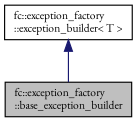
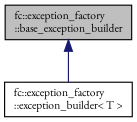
edge "fc::exception_factory ::base_exception_builder" -> "fc::exception_factory ::exception_builder< T >": reversed
